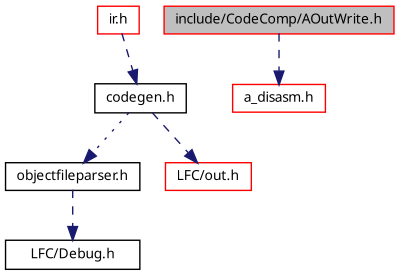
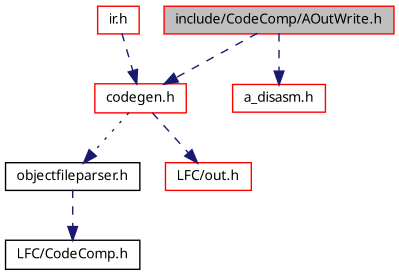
edge "include/CodeComp/AOutWrite.h" -> "codegen.h": added
node "codegen.h": color black -> red
node "LFC/Debug.h": label "LFC/Debug.h" -> "LFC/CodeComp.h"
